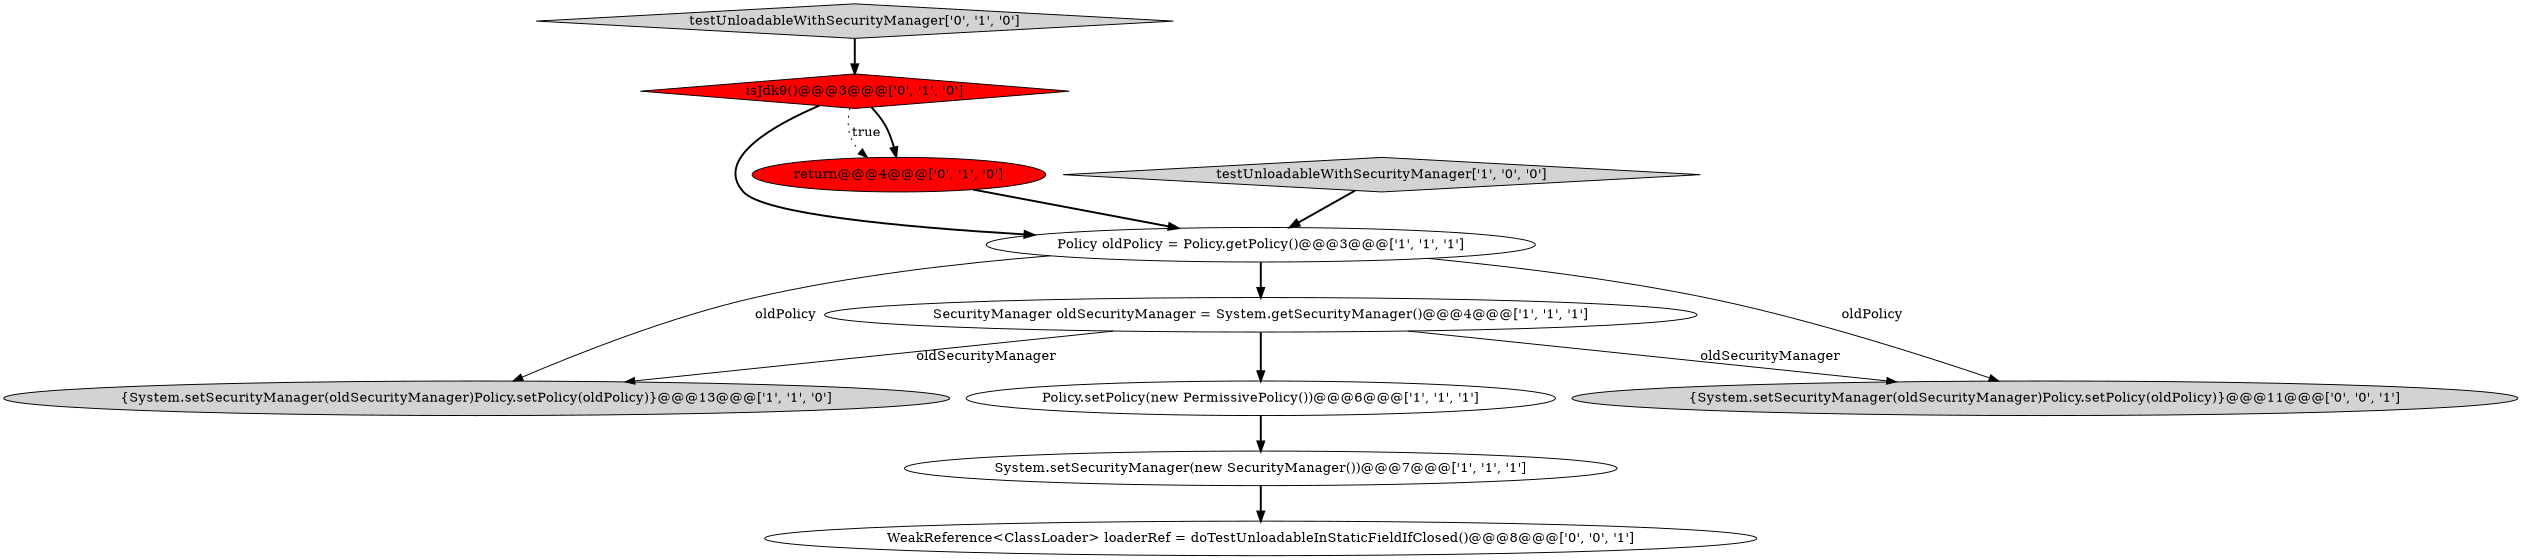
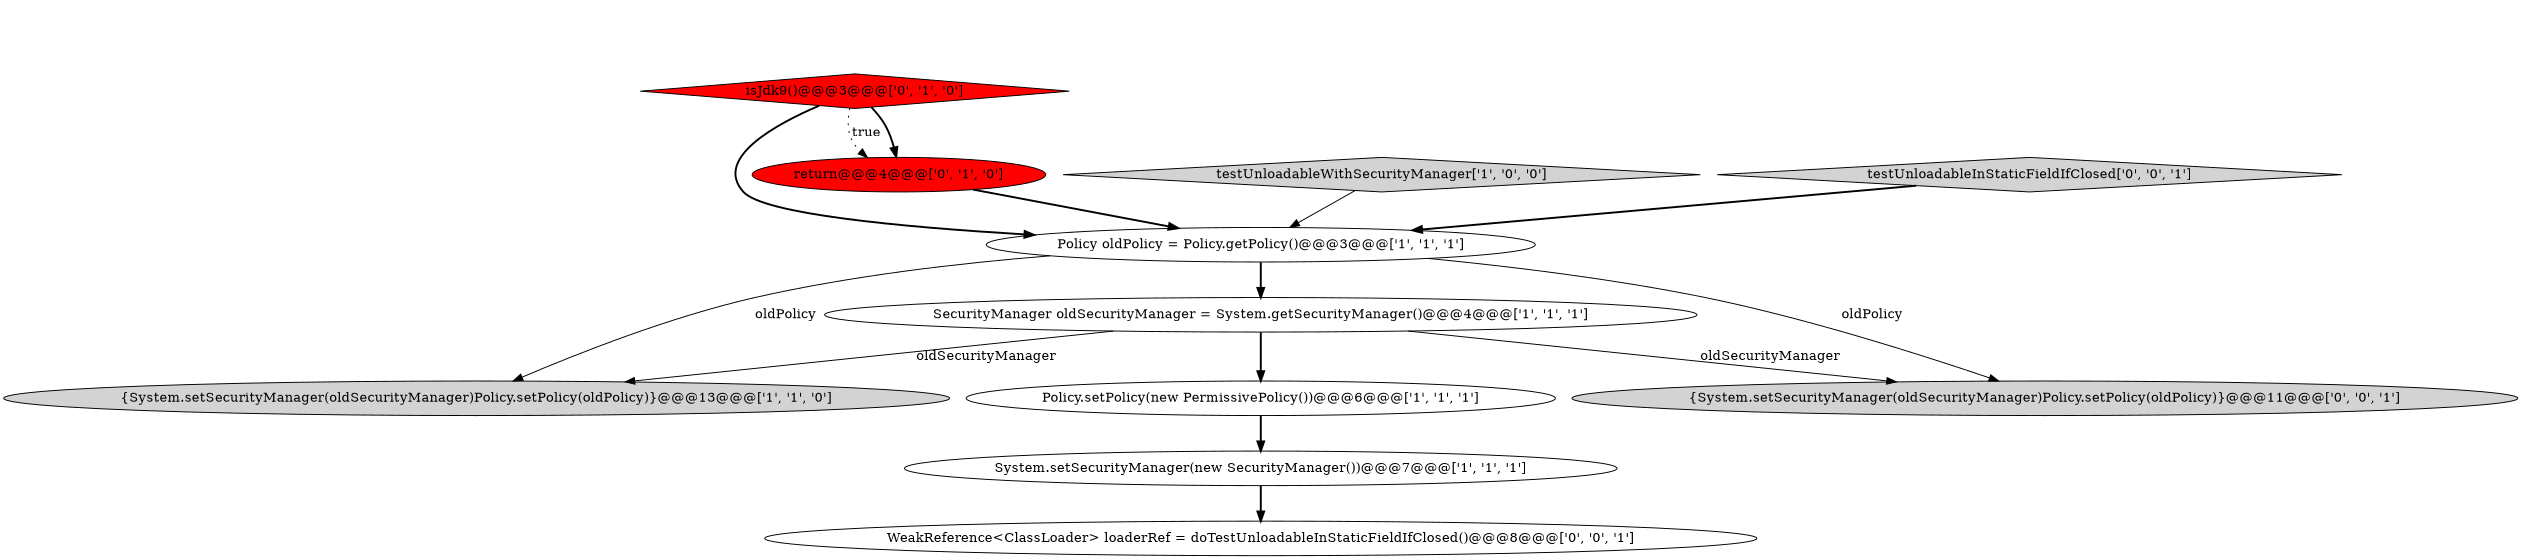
node "testUnloadableWithSecurityManager['0', '1', '0']": removed
node "testUnloadableInStaticFieldIfClosed['0', '0', '1']": added
edge "testUnloadableWithSecurityManager['1', '0', '0']" -> "Policy oldPolicy = Policy.getPolicy()@@@3@@@['1', '1', '1']": style bold -> solid
